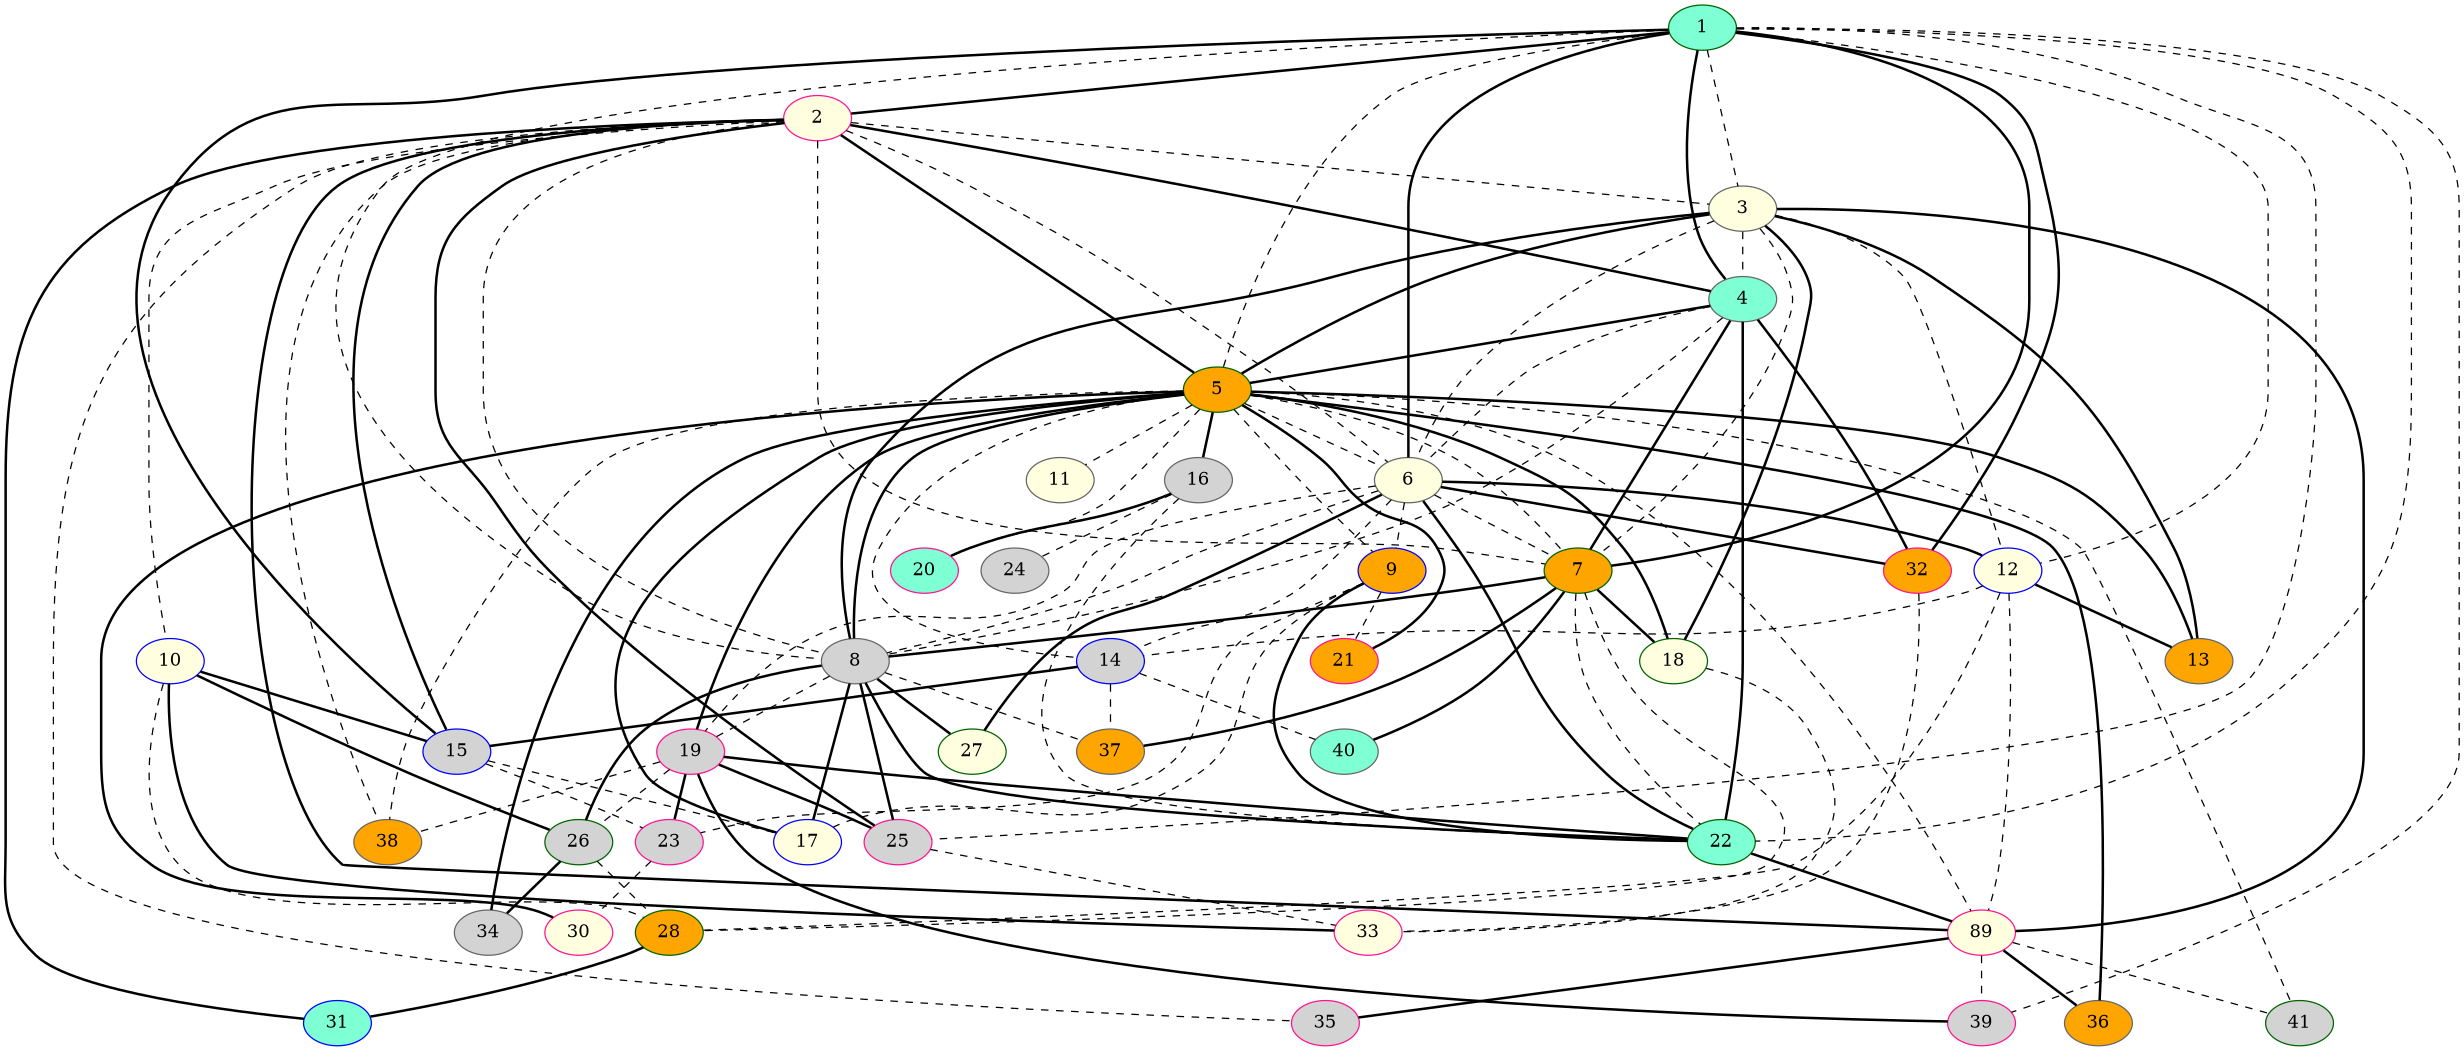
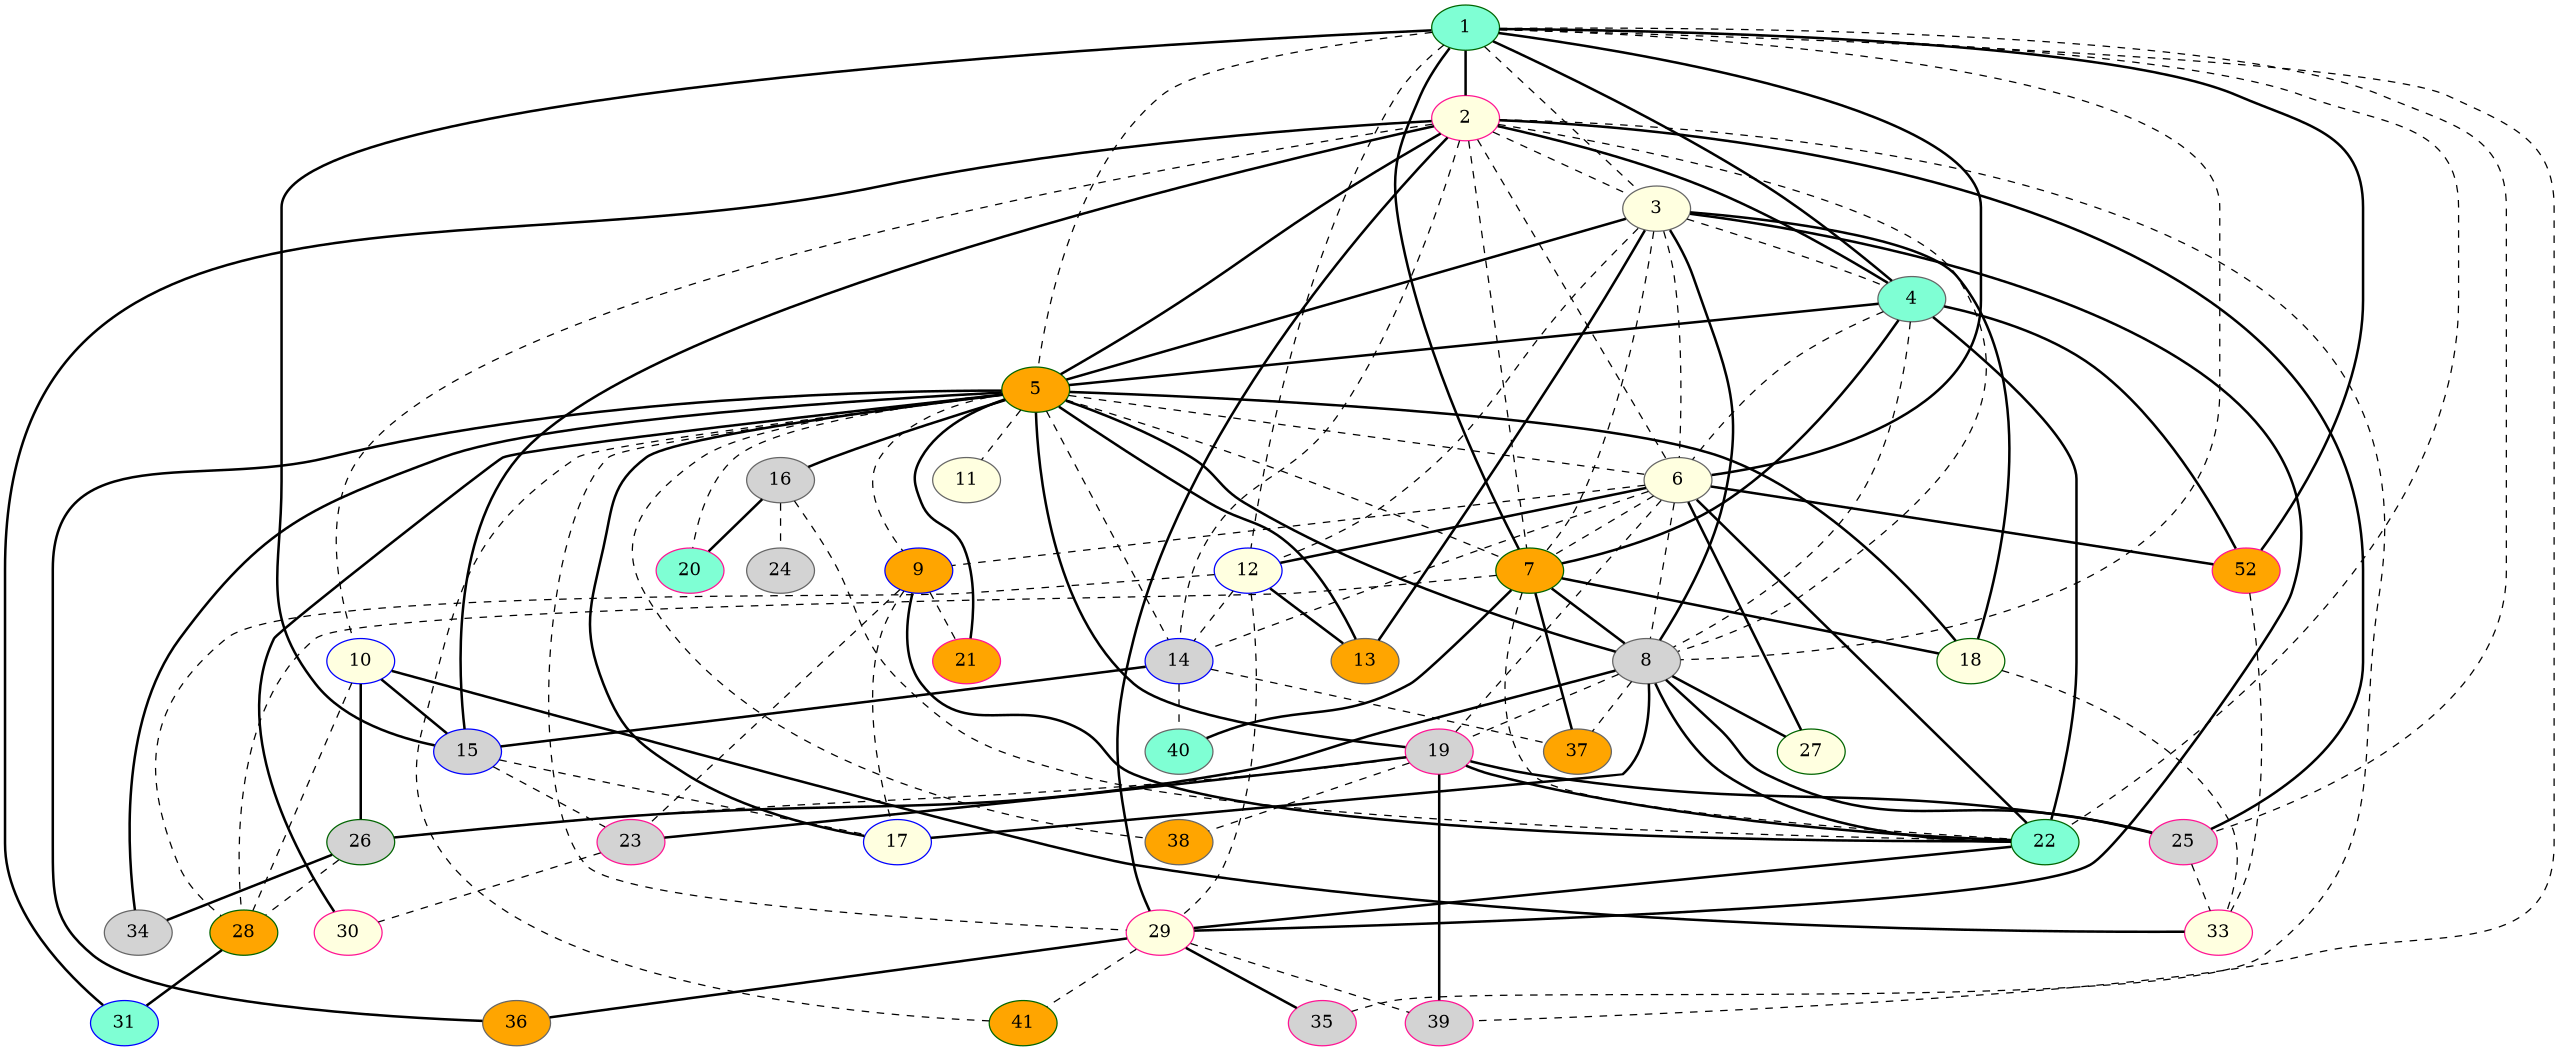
edge "2" -- "38": now "2" -- "14"
node "32": label "32" -> "52"
node "89": label "89" -> "29"
node "41": fillcolor lightgrey -> orange
